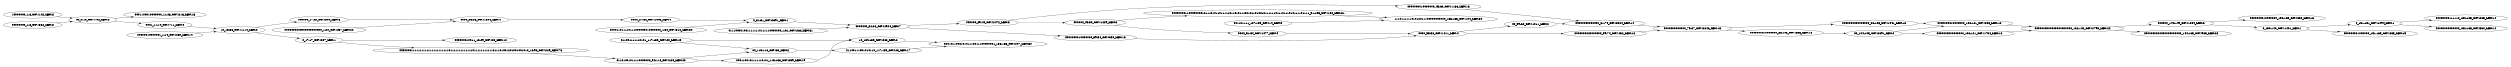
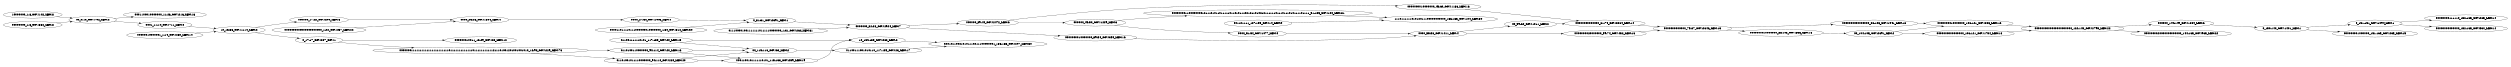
node "0000000010000000_150-165_COV:352_LEN:16": removed
node "0_17-17_COV:287_LEN:1": label "0_17-17_COV:287_LEN:1" -> "0_17-17_COV:287_COV:1"
node "0110100110000000_94-114_COV:20_LEN:16": added
